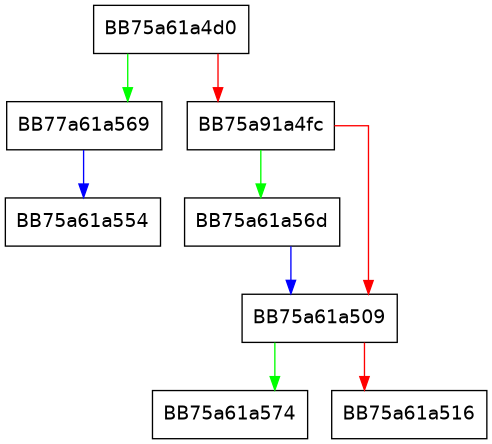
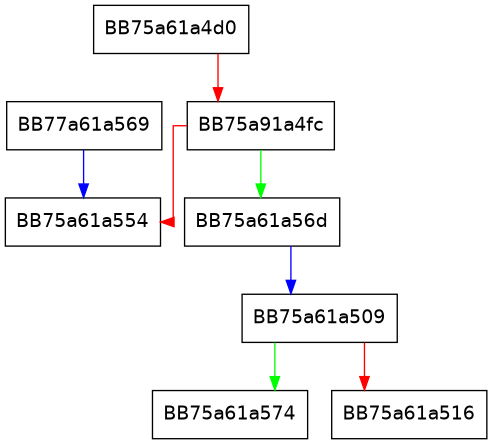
edge "BB75a61a4d0" -> "BB77a61a569": removed
edge "BB75a91a4fc" -> "BB75a61a509": now "BB75a91a4fc" -> "BB75a61a554"
